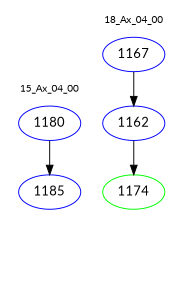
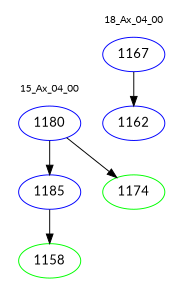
edge "1162" -> "1174": now "1180" -> "1174"
node "1158": added
